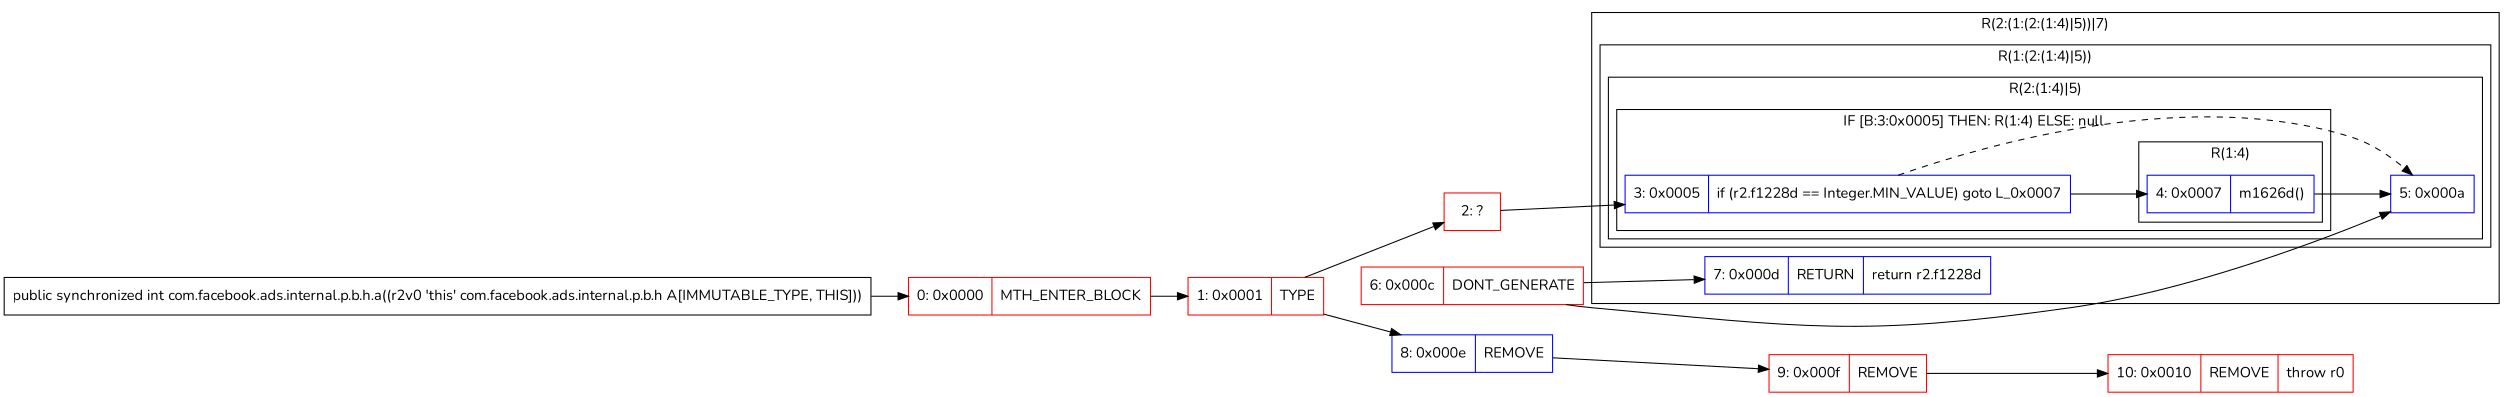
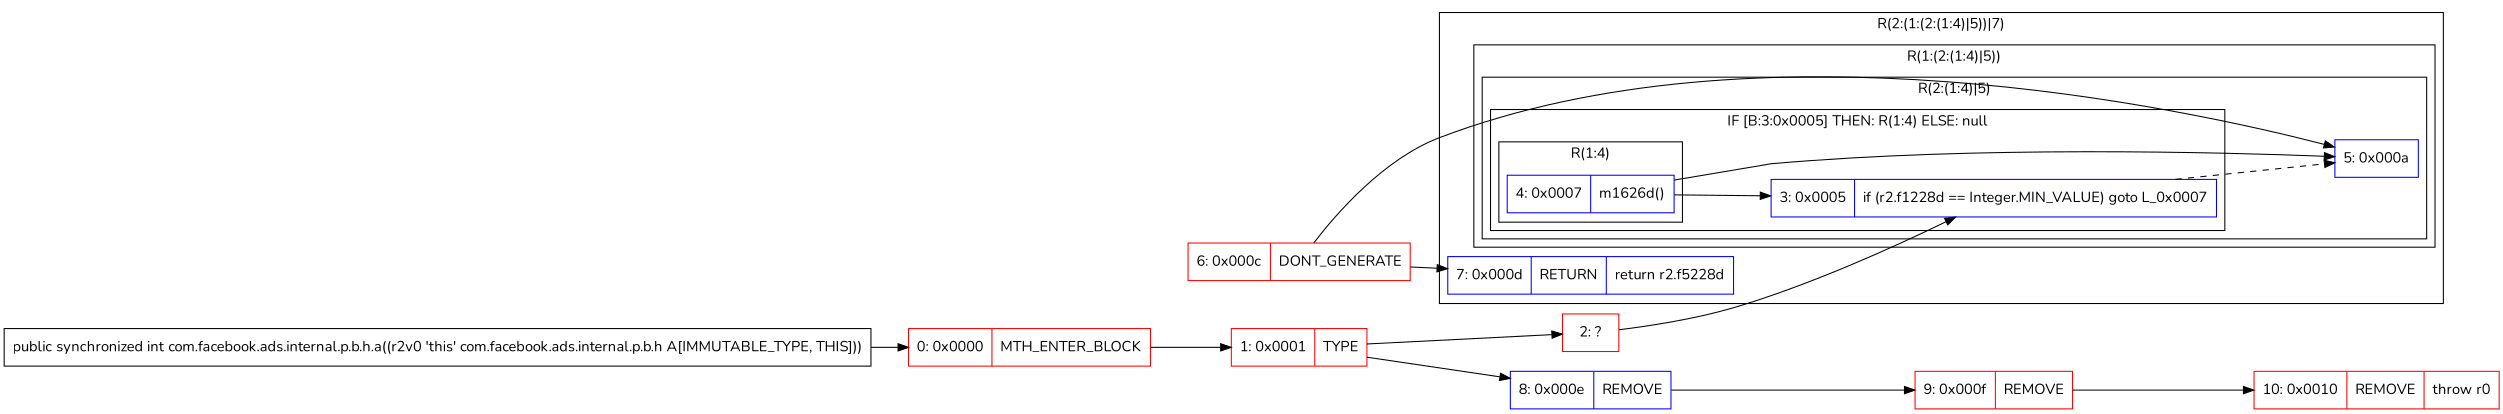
edge "3: 0x0005" -> "4: 0x0007": reversed
node "7: 0x000d": text "return r2.f1228d" -> "return r2.f5228d"
